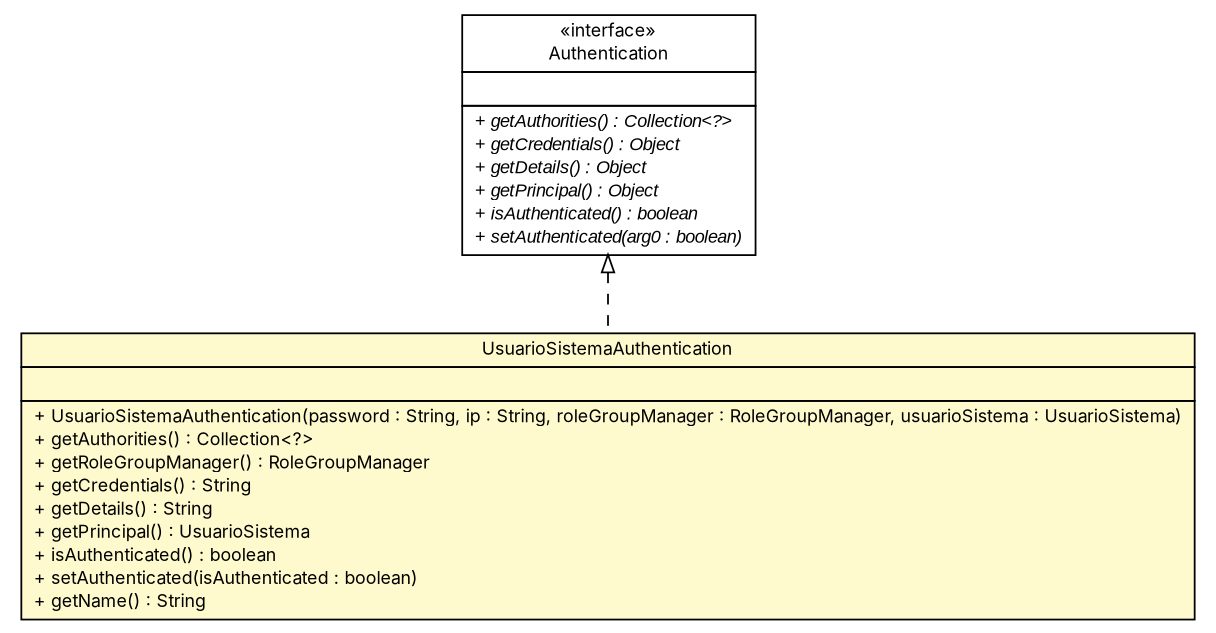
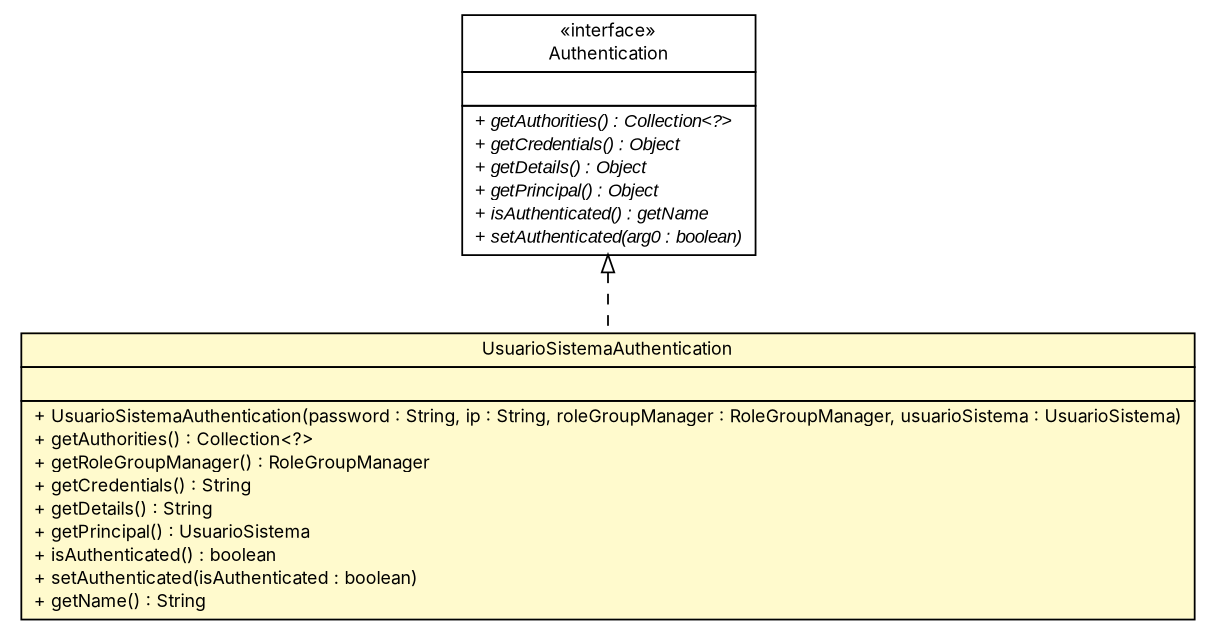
node "Authentication": text "+ isAuthenticated() : boolean" -> "+ isAuthenticated() : getName"
